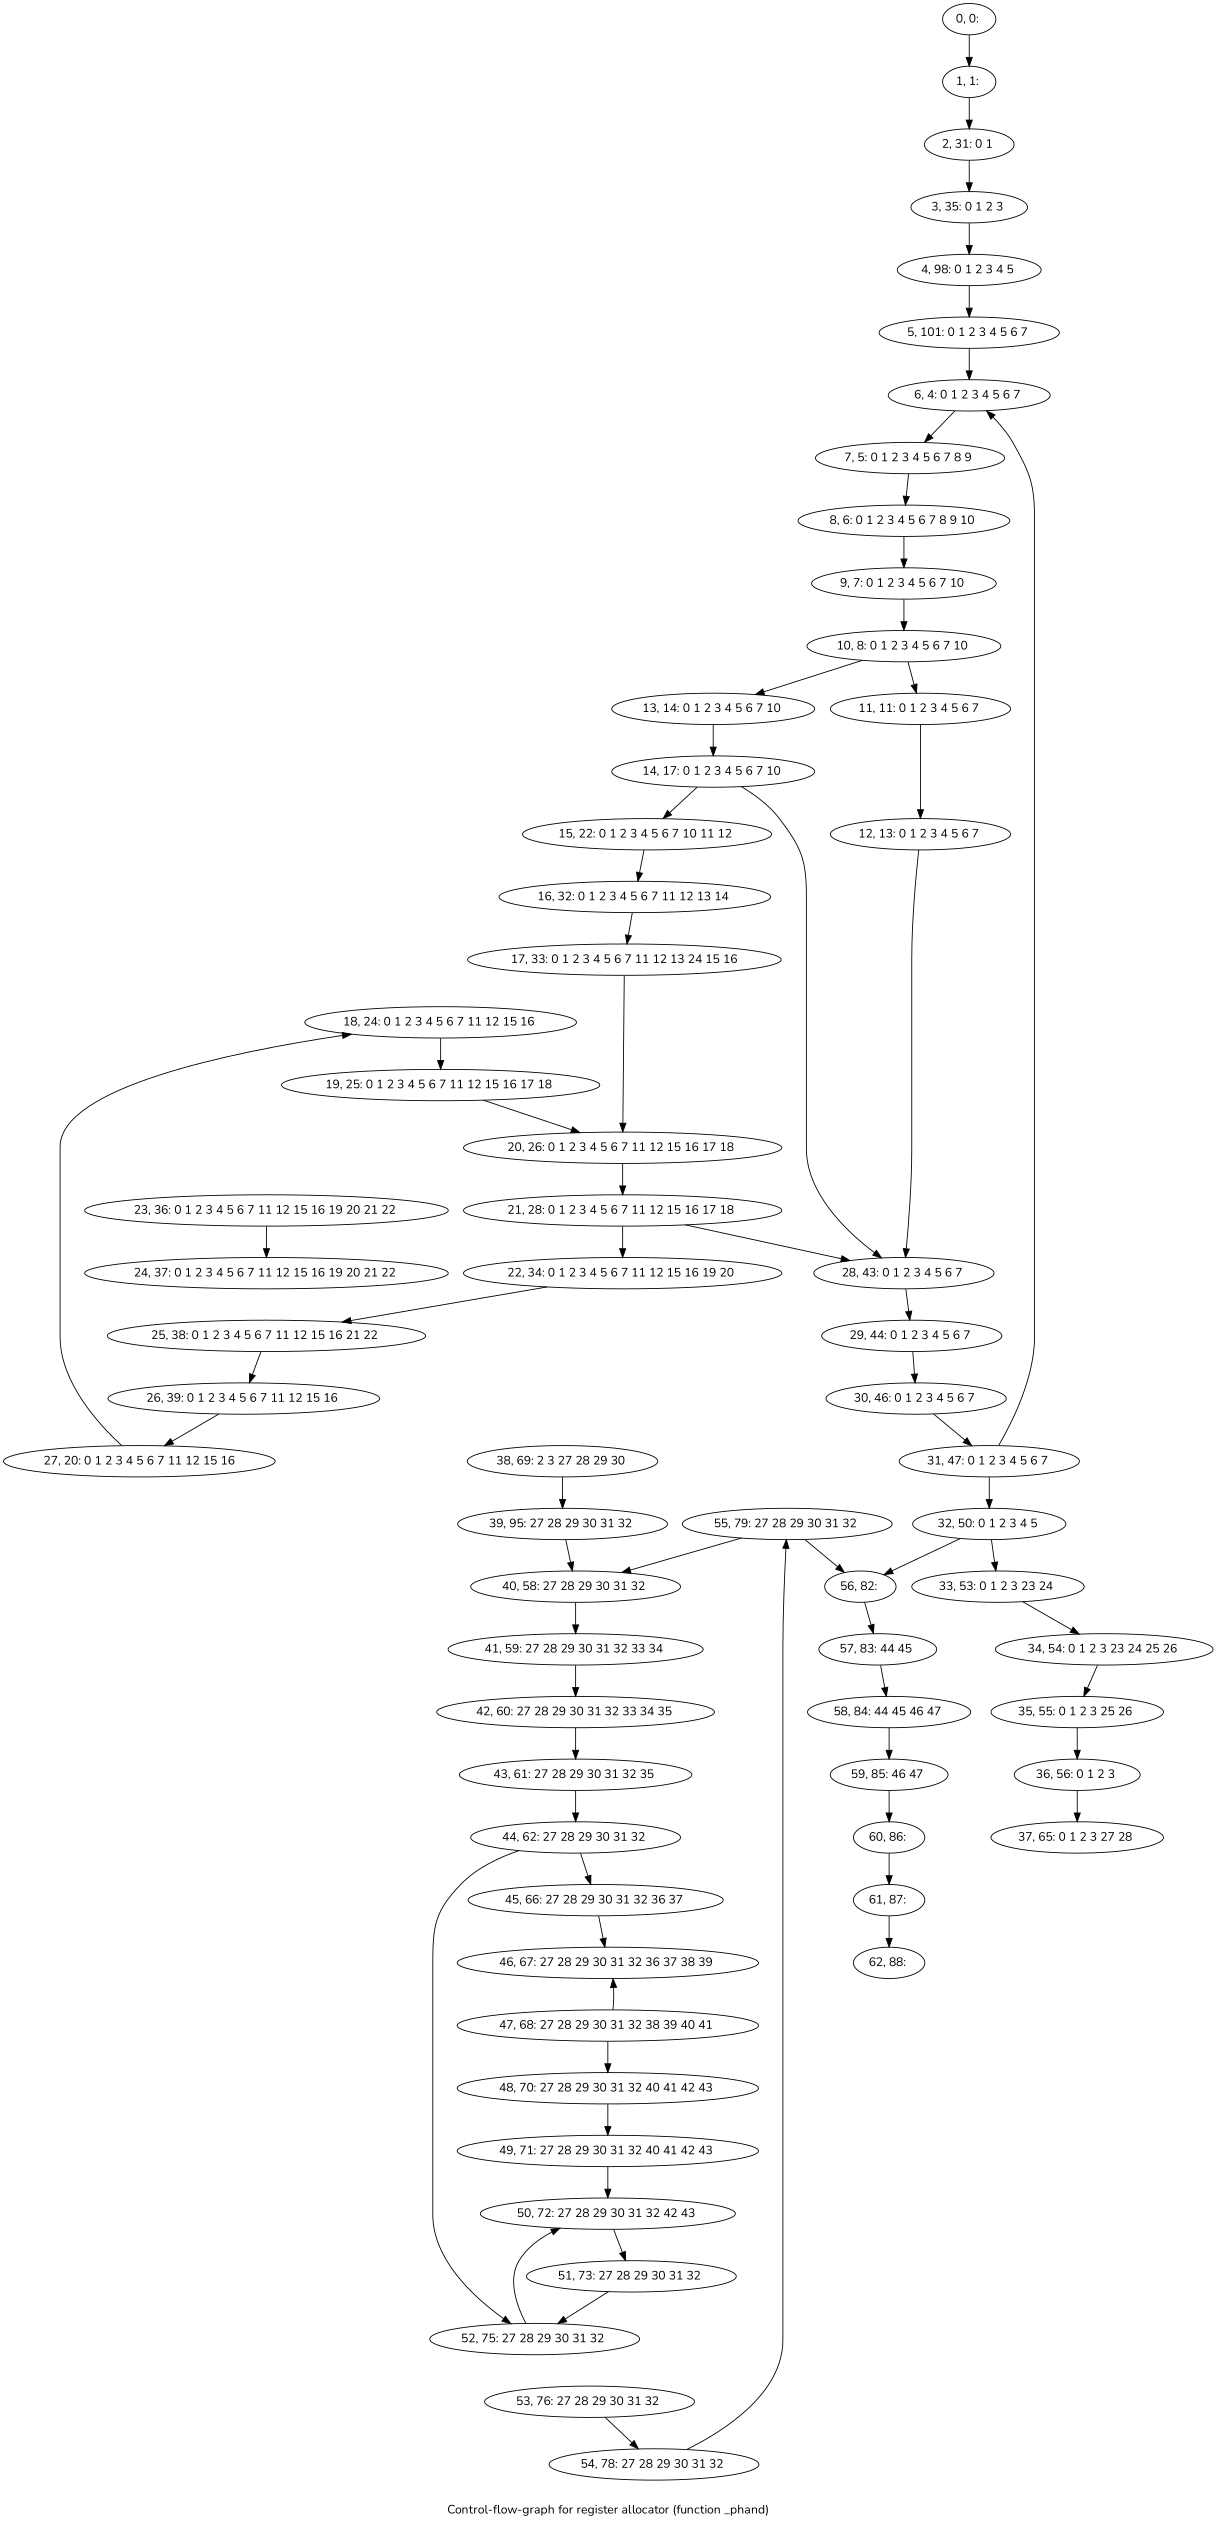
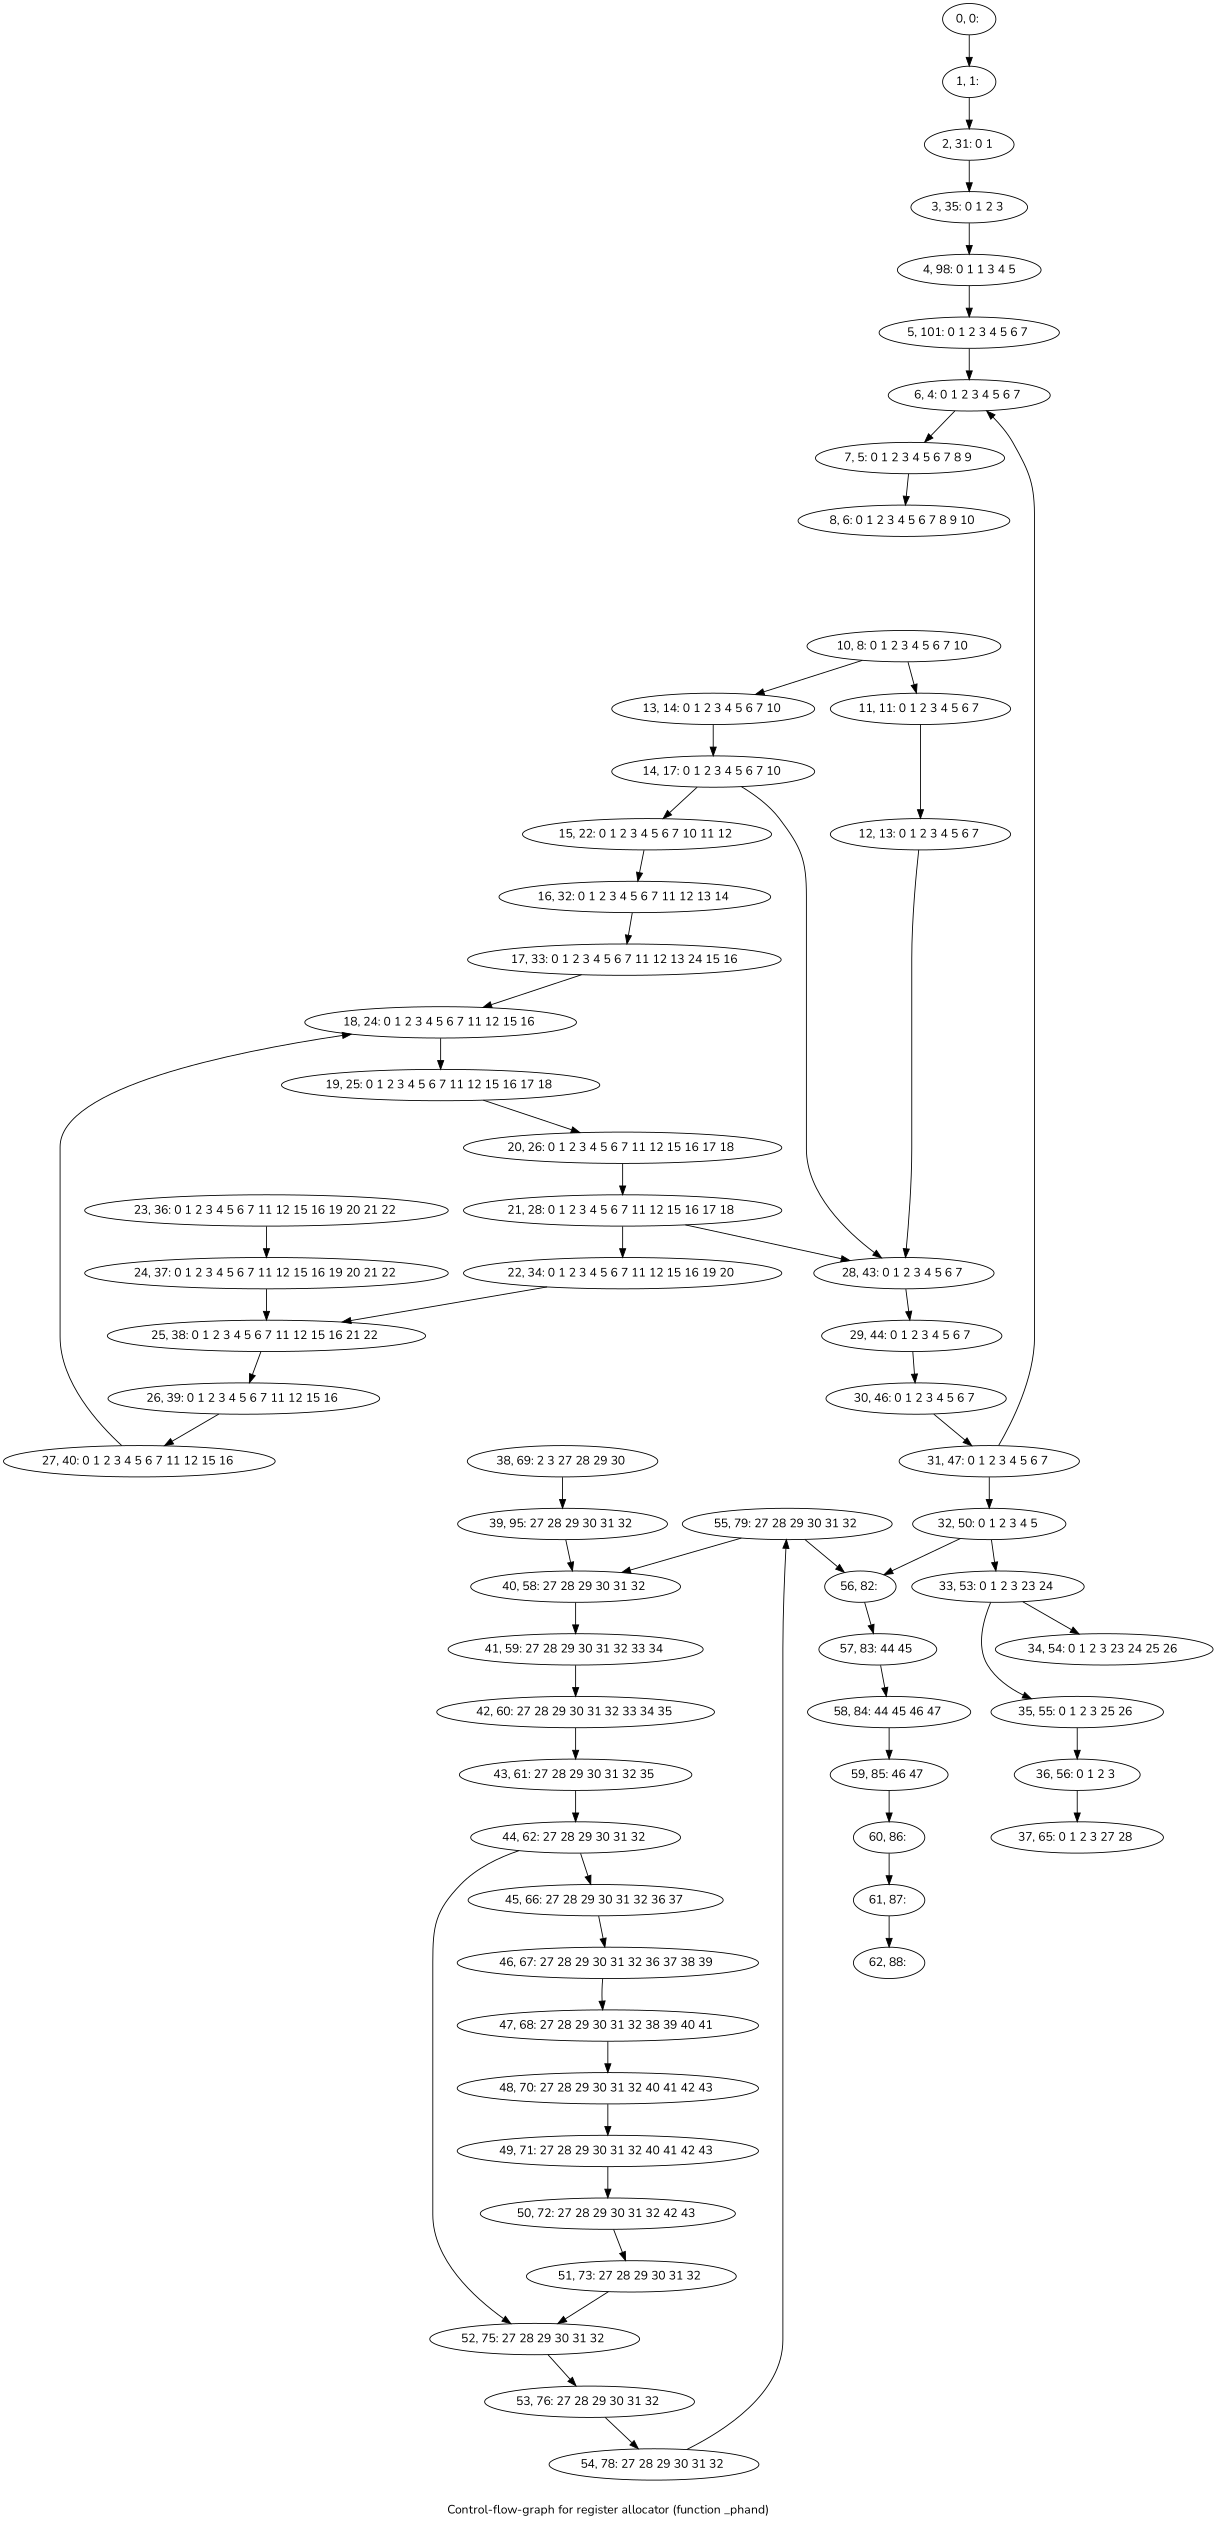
node "4, 98: 0 1 2 3 4 5": label "4, 98: 0 1 2 3 4 5" -> "4, 98: 0 1 1 3 4 5"
node "9, 7: 0 1 2 3 4 5 6 7 10": removed
edge "17, 33: 0 1 2 3 4 5 6 7 11 12 13 24 15 16" -> "20, 26: 0 1 2 3 4 5 6 7 11 12 15 16 17 18": now "17, 33: 0 1 2 3 4 5 6 7 11 12 13 24 15 16" -> "18, 24: 0 1 2 3 4 5 6 7 11 12 15 16"
edge "24, 37: 0 1 2 3 4 5 6 7 11 12 15 16 19 20 21 22" -> "25, 38: 0 1 2 3 4 5 6 7 11 12 15 16 21 22": added
node "27, 20: 0 1 2 3 4 5 6 7 11 12 15 16": label "27, 20: 0 1 2 3 4 5 6 7 11 12 15 16" -> "27, 40: 0 1 2 3 4 5 6 7 11 12 15 16"
edge "34, 54: 0 1 2 3 23 24 25 26" -> "35, 55: 0 1 2 3 25 26": now "33, 53: 0 1 2 3 23 24" -> "35, 55: 0 1 2 3 25 26"
edge "47, 68: 27 28 29 30 31 32 38 39 40 41" -> "46, 67: 27 28 29 30 31 32 36 37 38 39": reversed
edge "52, 75: 27 28 29 30 31 32" -> "50, 72: 27 28 29 30 31 32 42 43": now "52, 75: 27 28 29 30 31 32" -> "53, 76: 27 28 29 30 31 32"
